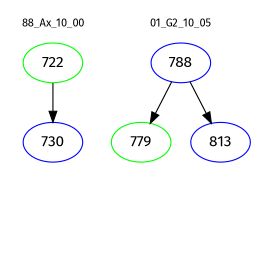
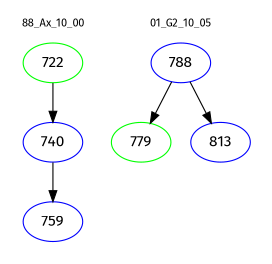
node "730": label "730" -> "740"
node "759": added
